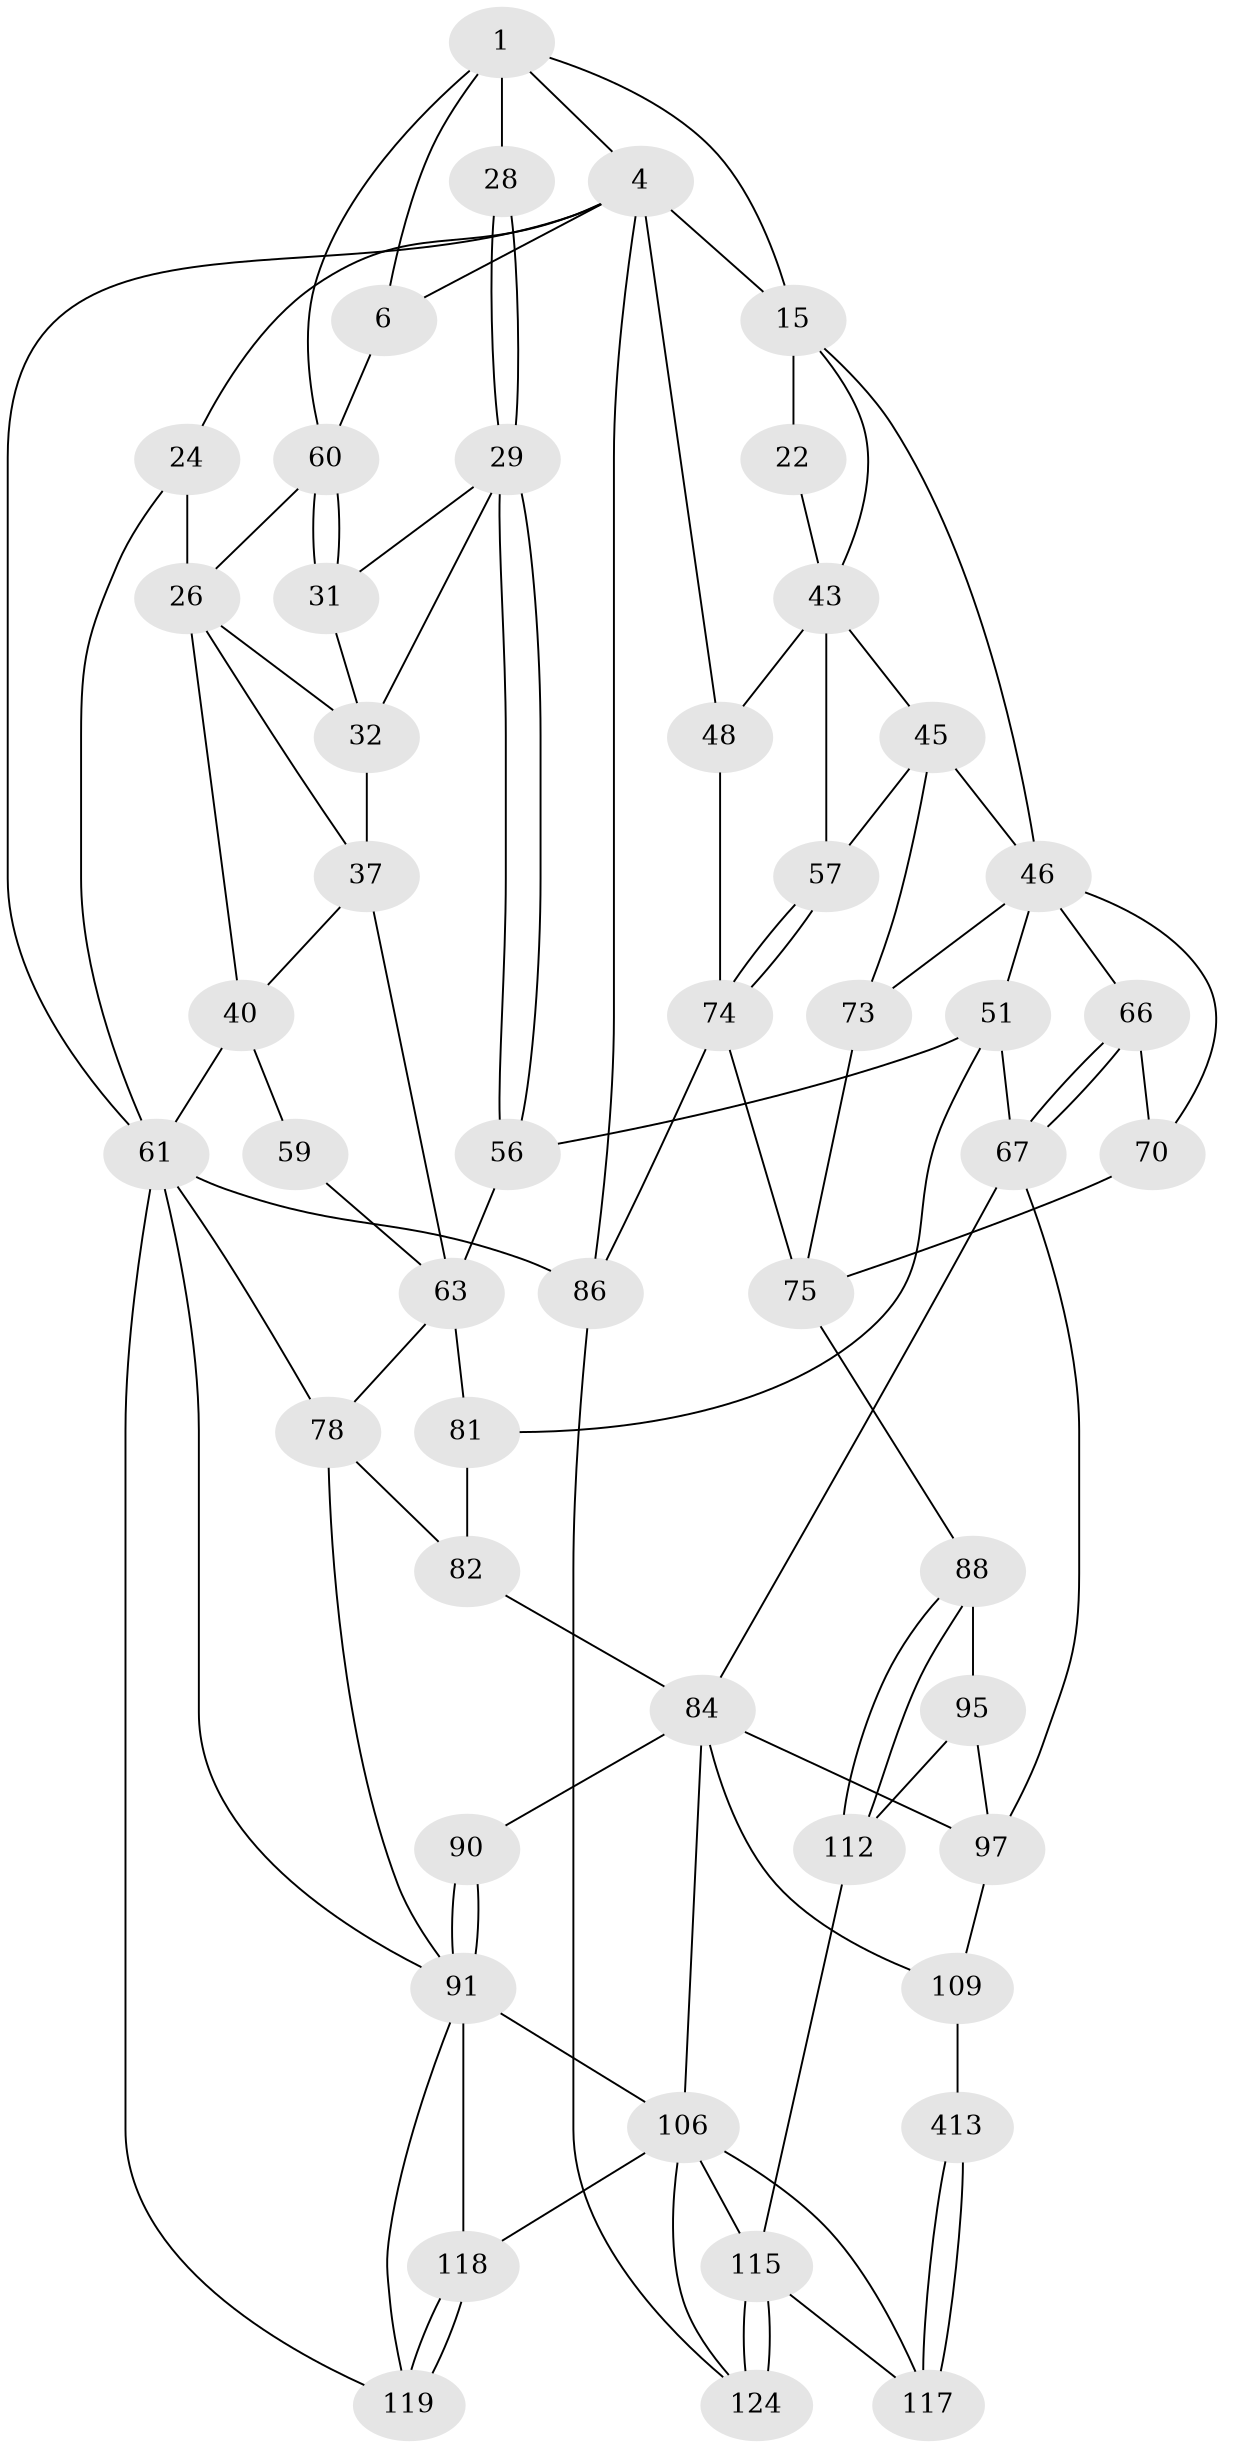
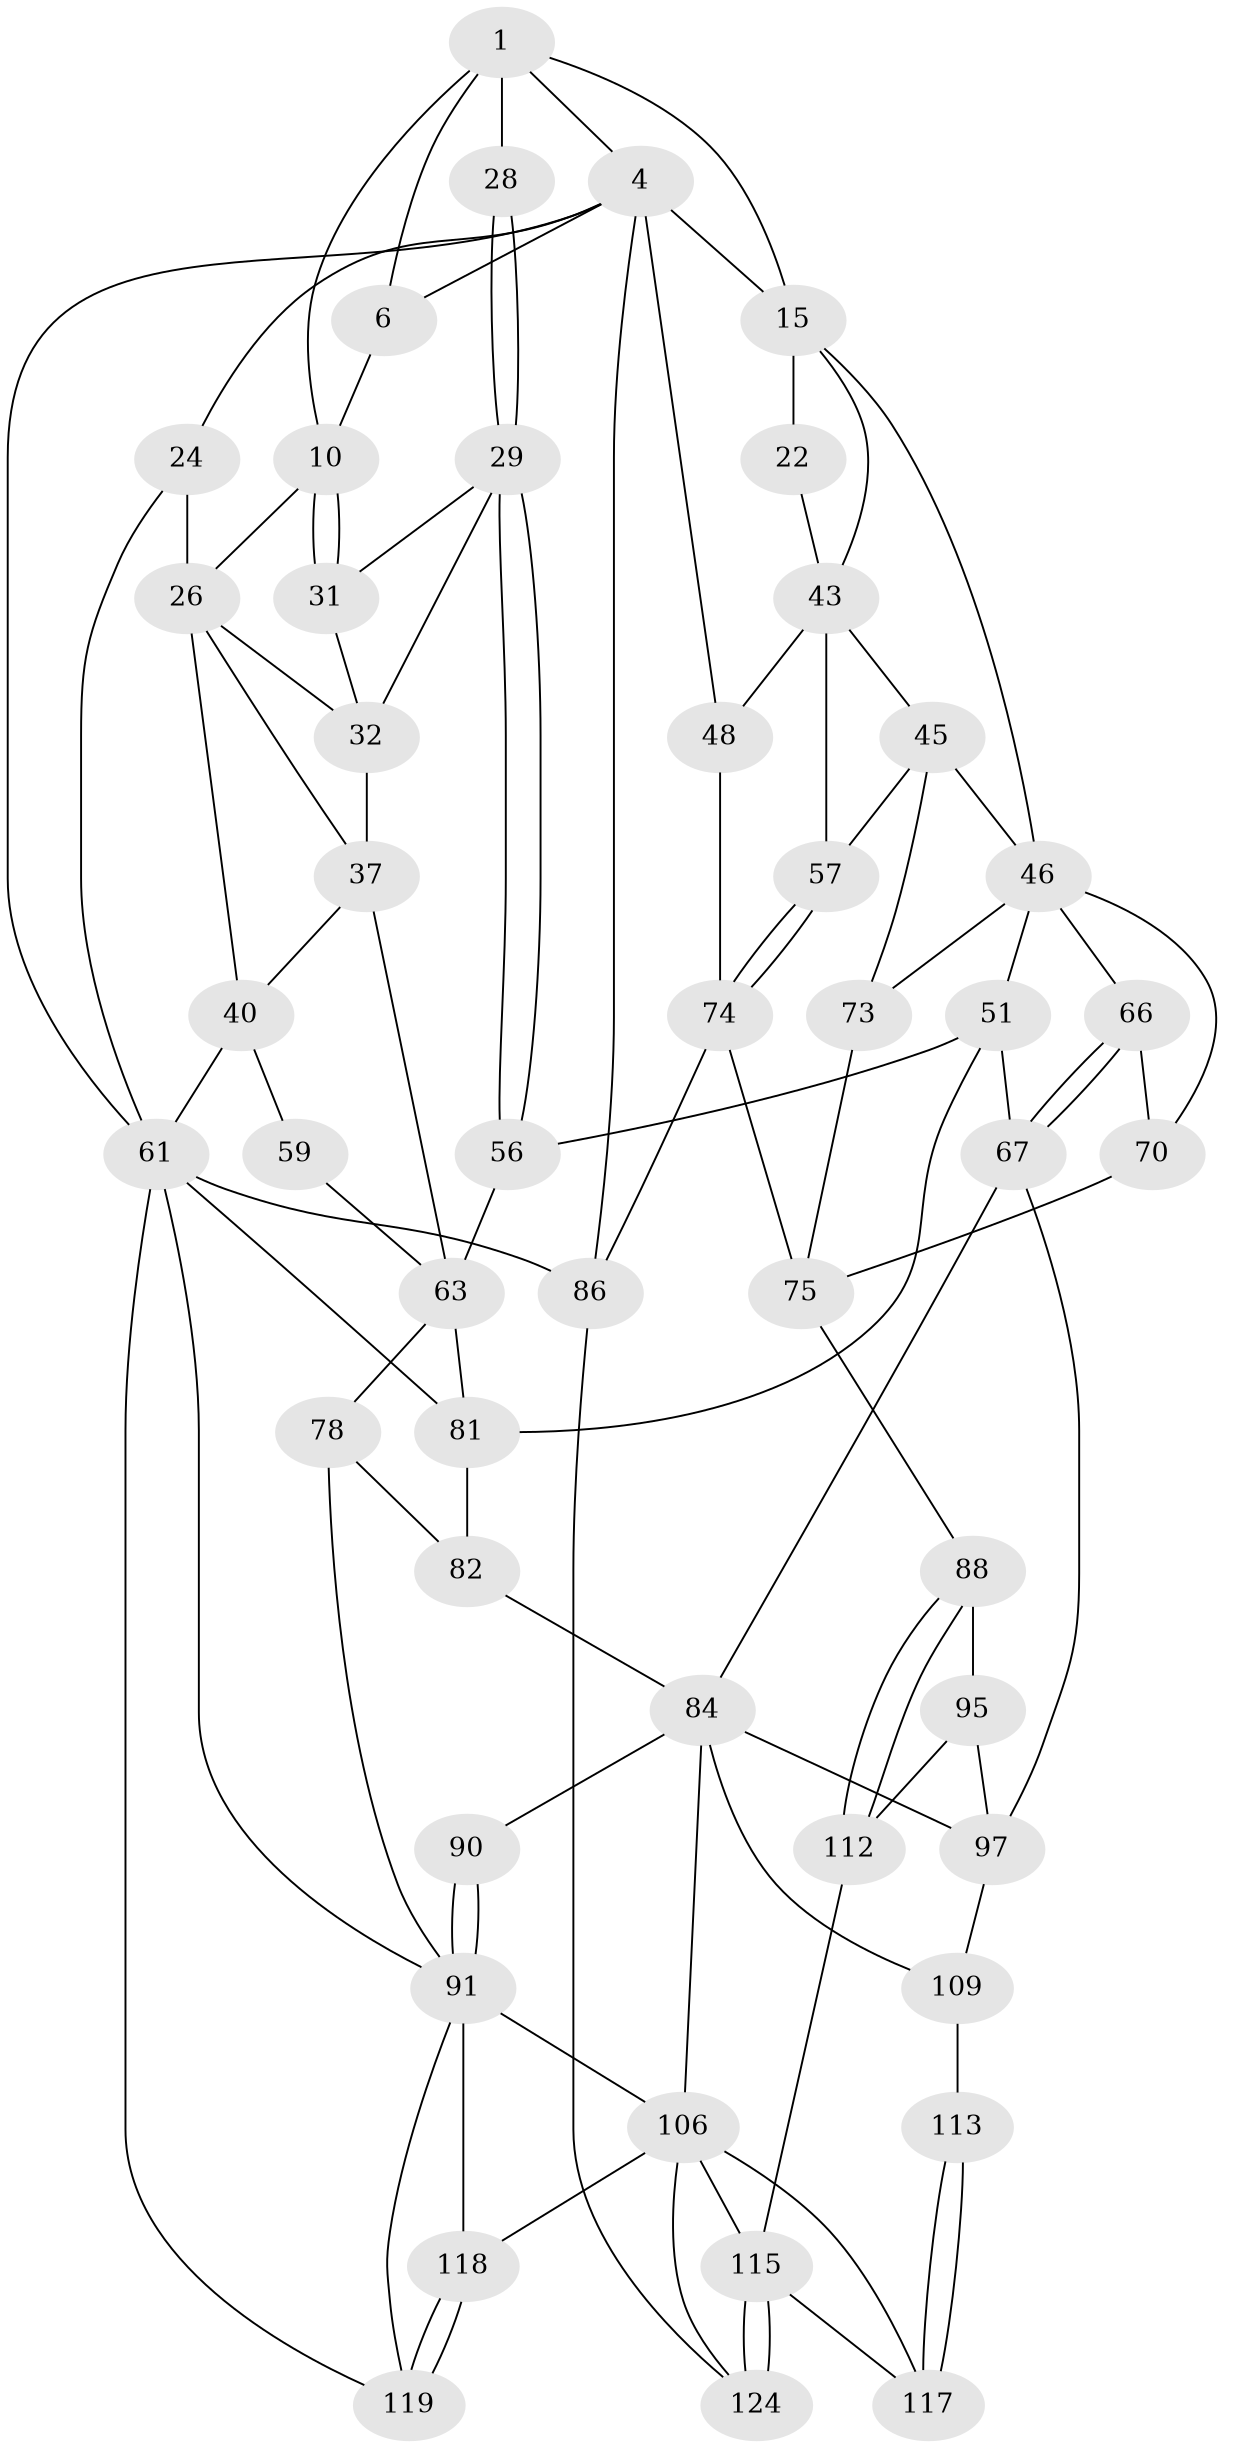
node "60": label "60" -> "10"
edge "61" -- "78": now "61" -- "81"
node "413": label "413" -> "113"
